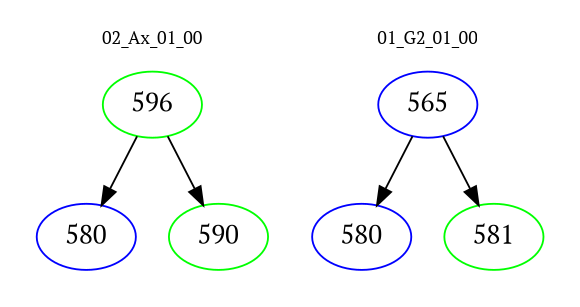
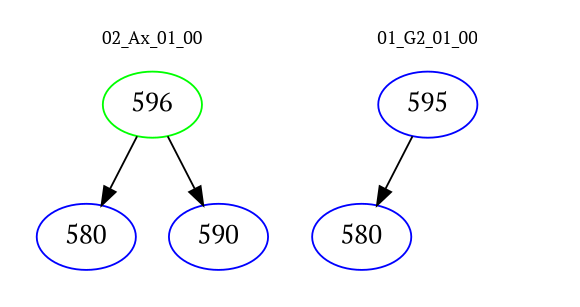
node "565": label "565" -> "595"
node "590": color green -> blue
node "581": removed
